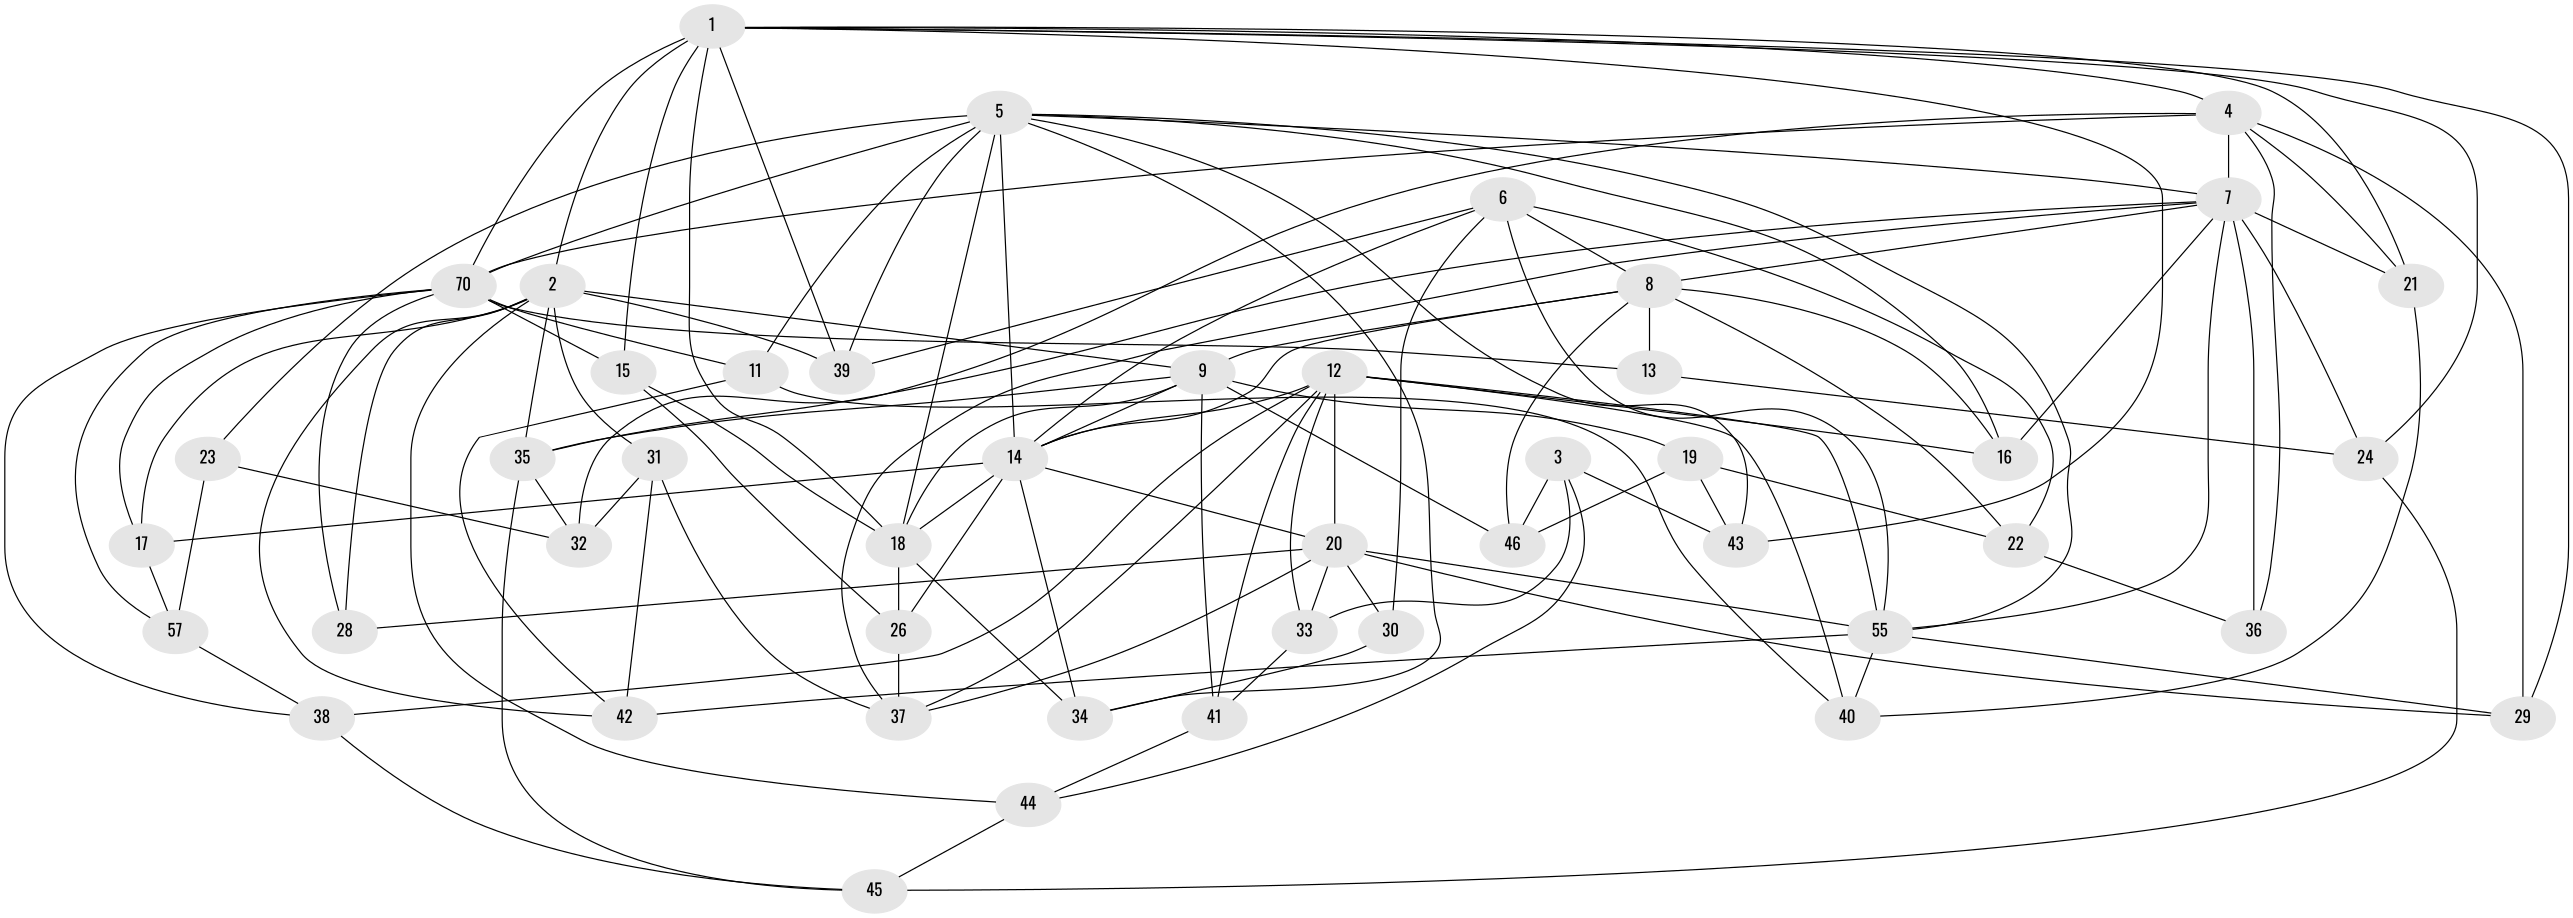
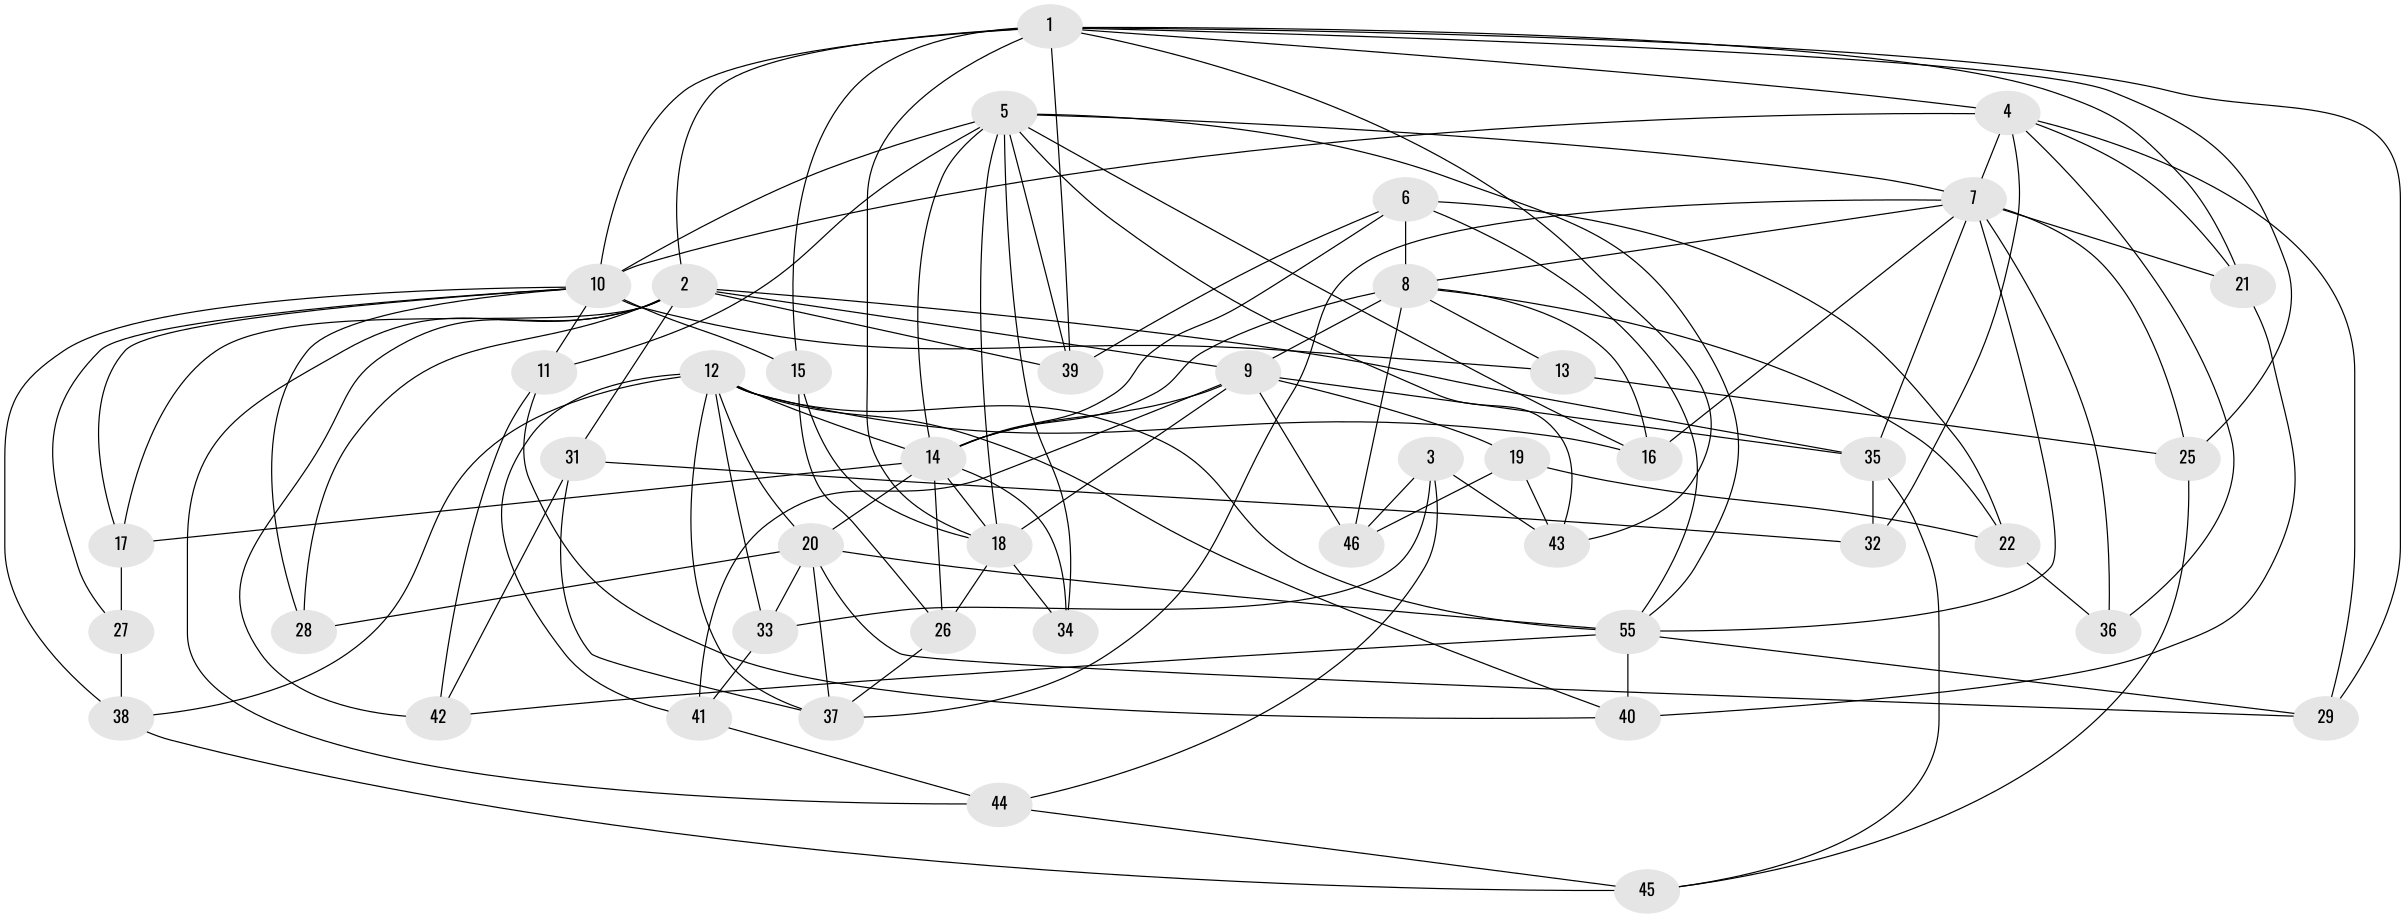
node "70": label "70" -> "10"
node "23": removed
node "24": label "24" -> "25"
node "57": label "57" -> "27"
node "30": removed
